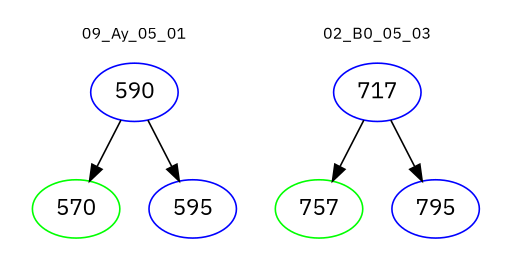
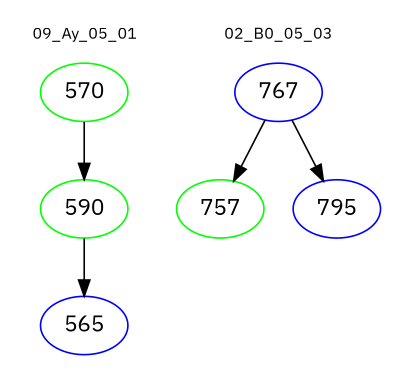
node "590": color blue -> green
node "717": label "717" -> "767"
edge "590" -> "570": reversed
node "595": label "595" -> "565"
